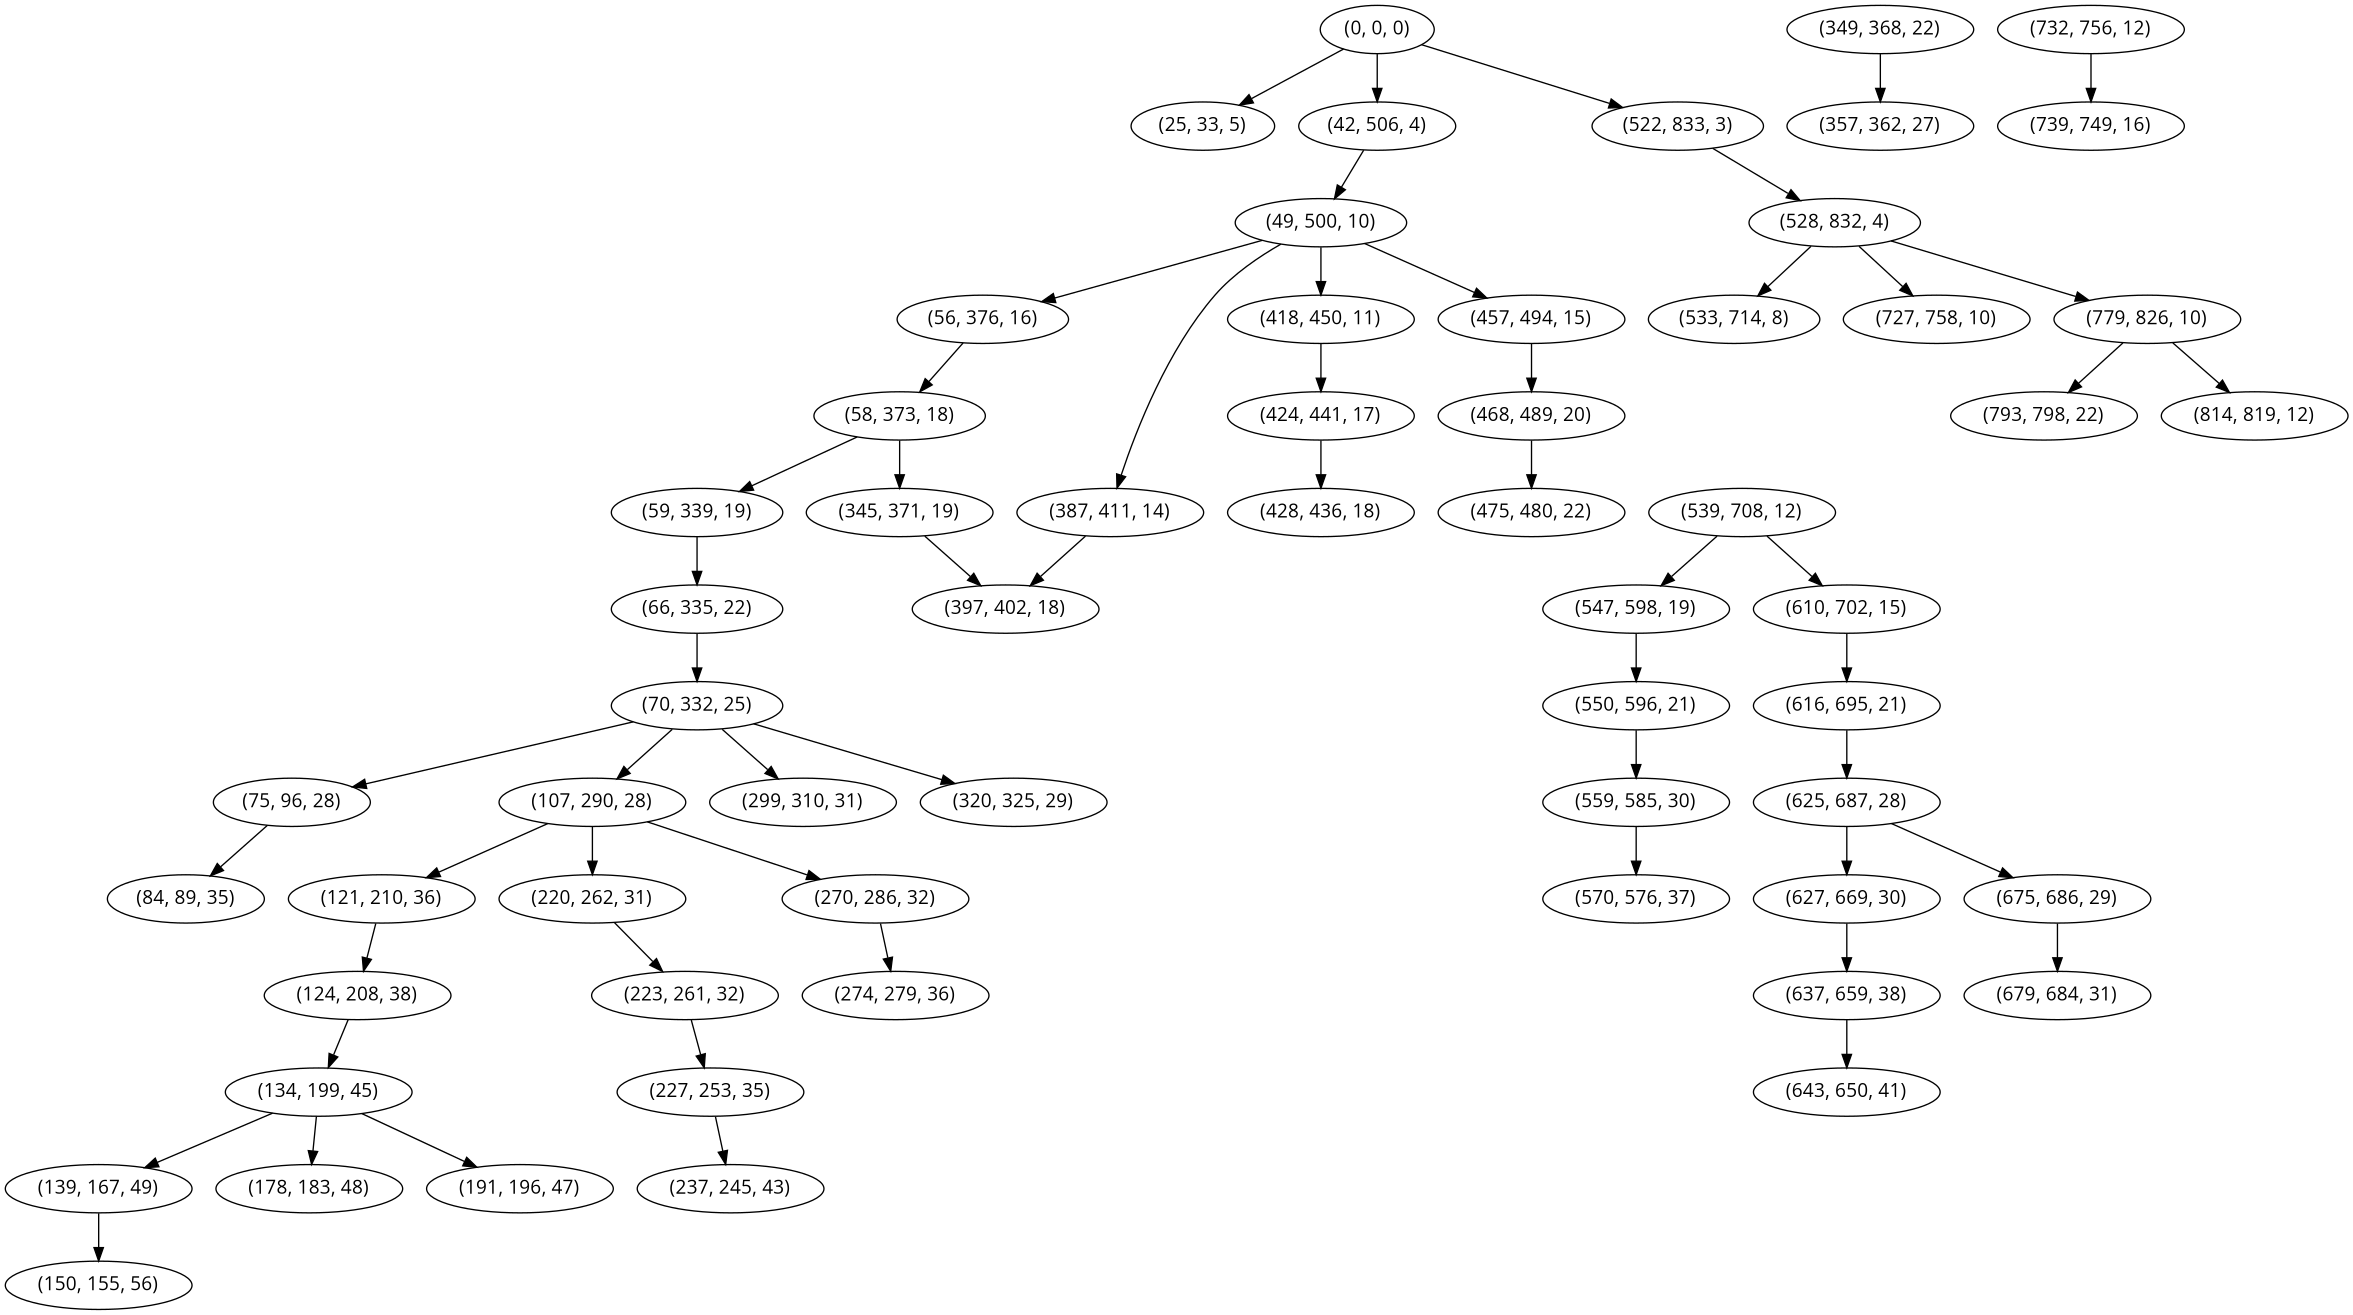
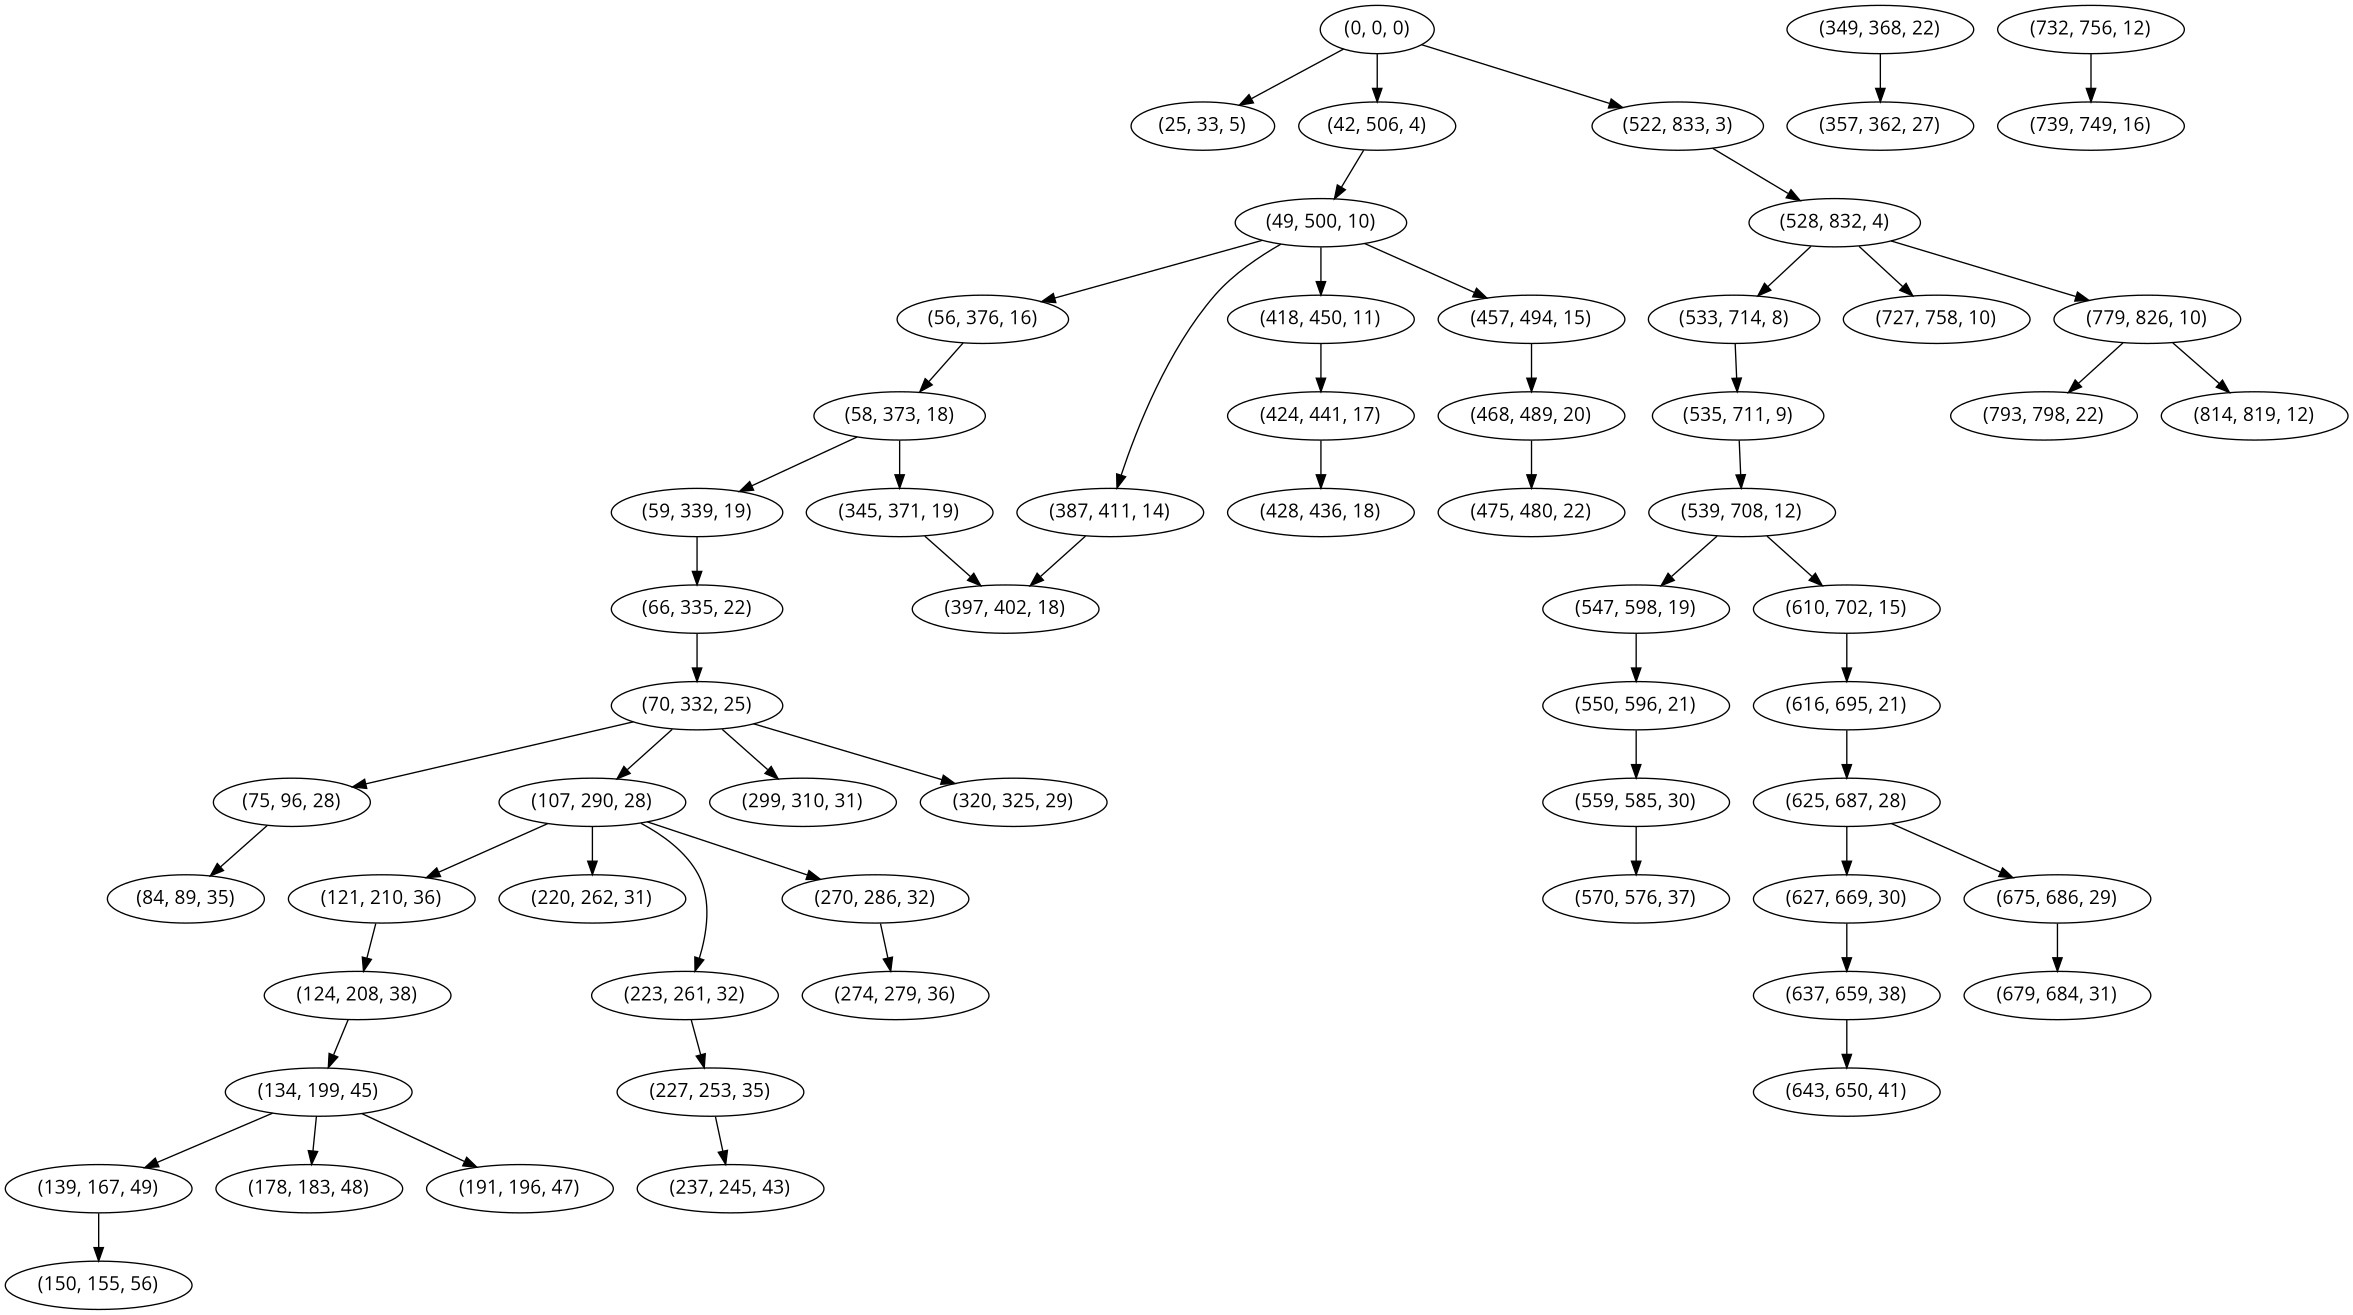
node "(535, 711, 9)": added
edge "(220, 262, 31)" -> "(223, 261, 32)": now "(107, 290, 28)" -> "(223, 261, 32)"
